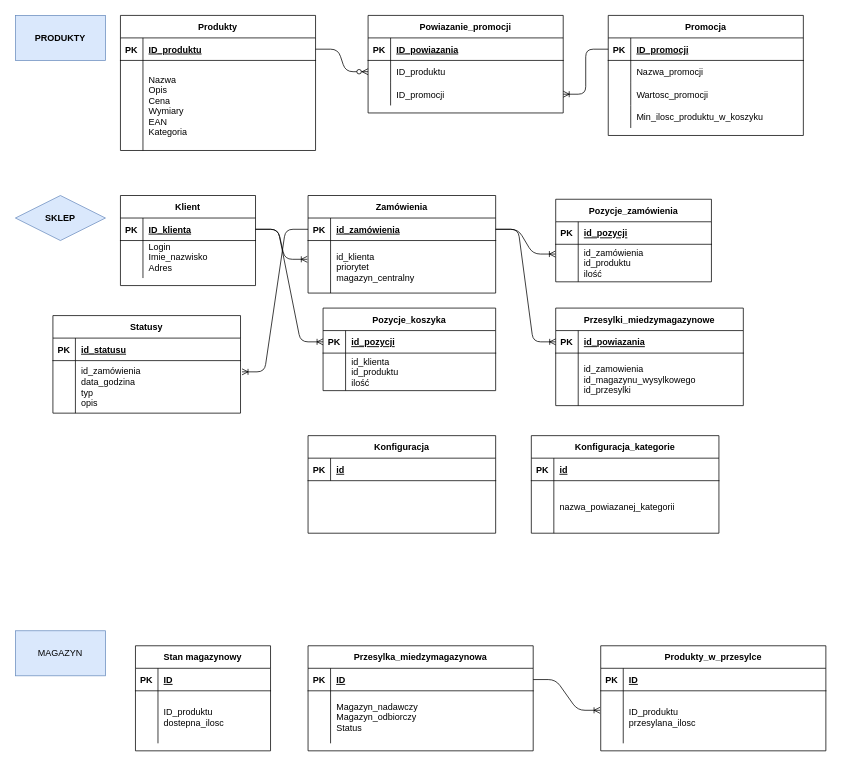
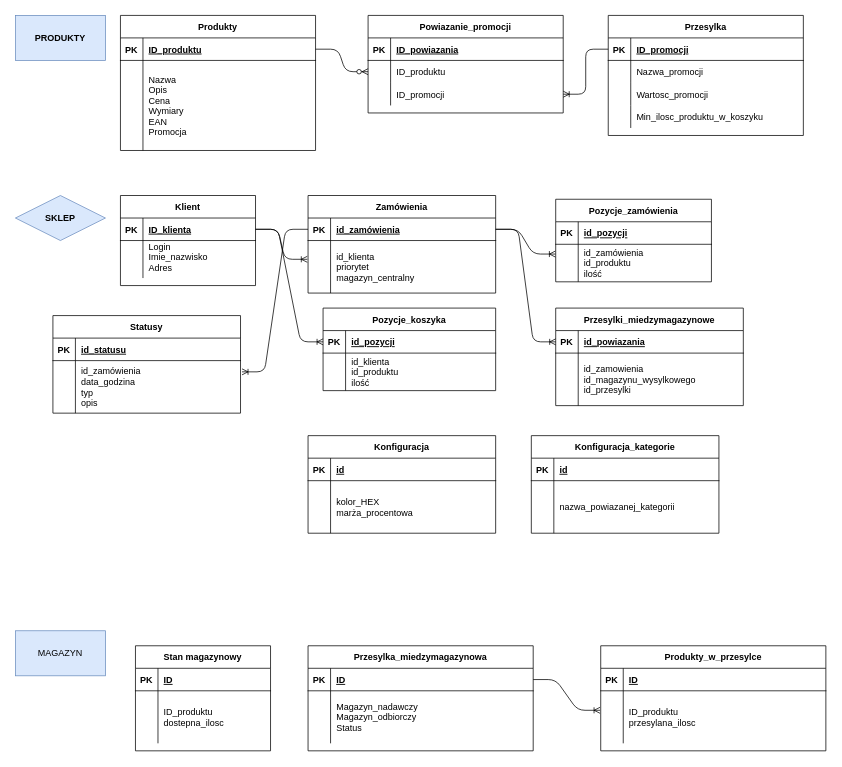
node "Promocja": label "Promocja" -> "Przesylka"
node "Nazwa Opis Cena Wymiary EAN Kategoria": label "Nazwa Opis Cena Wymiary EAN Kategoria" -> "Nazwa Opis Cena Wymiary EAN Promocja"
node "kolor_HEX marża_procentowa": added
